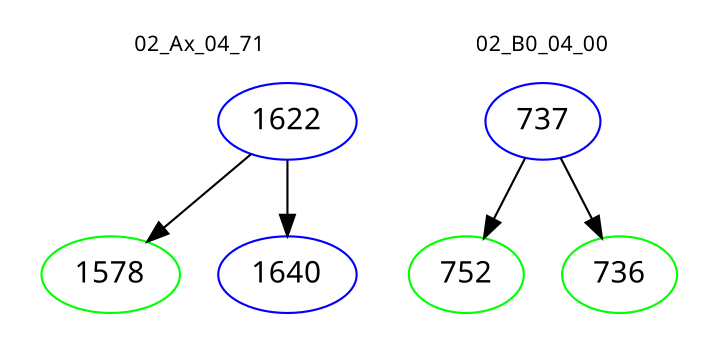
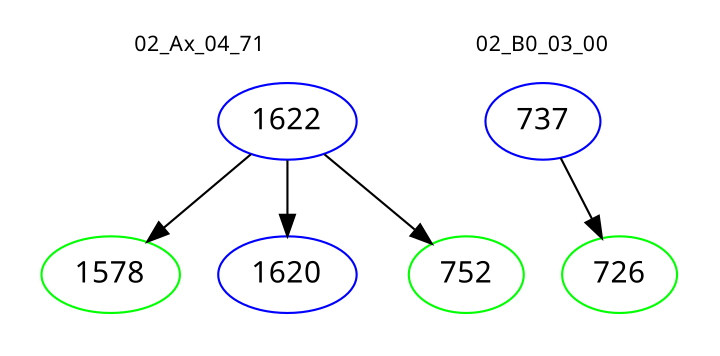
cluster "02_B0_04_00": label "02_B0_04_00" -> "02_B0_03_00"
edge "737" -> "752": now "1622" -> "752"
node "1640": label "1640" -> "1620"
node "736": label "736" -> "726"
